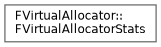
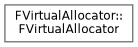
node "FVirtualAllocator:: FVirtualAllocatorStats": label "FVirtualAllocator:: FVirtualAllocatorStats" -> "FVirtualAllocator:: FVirtualAllocator"
